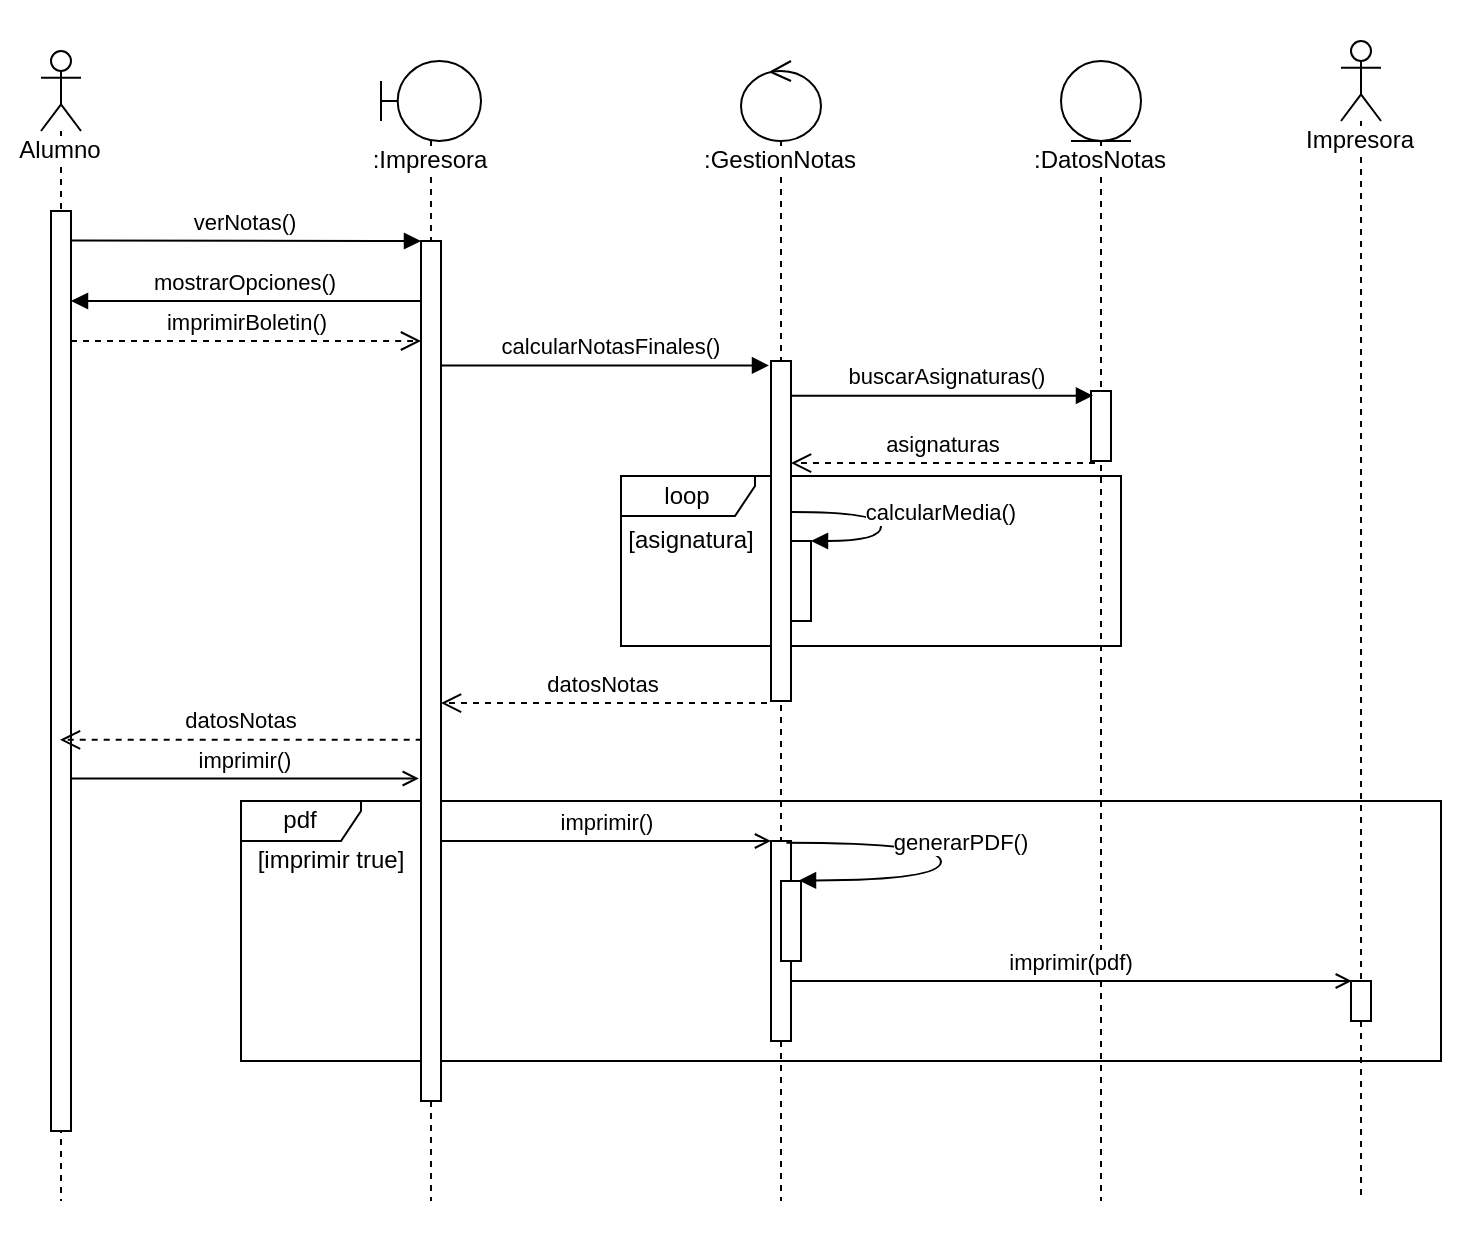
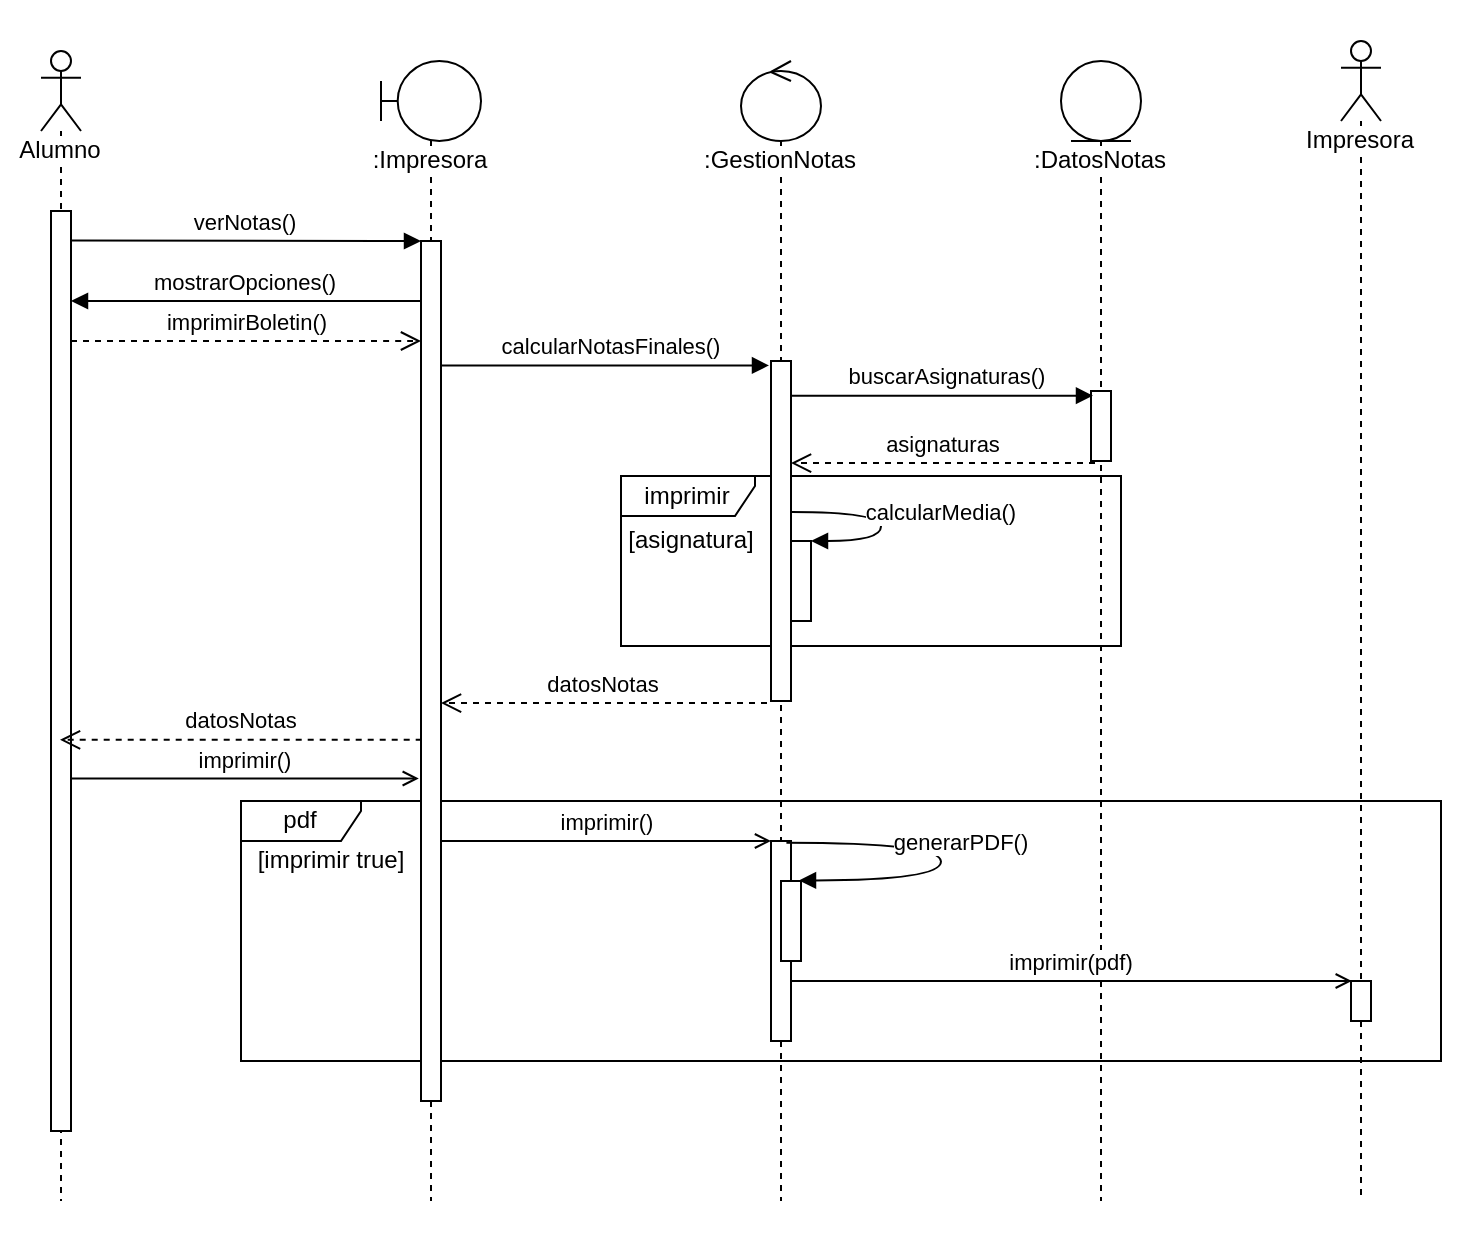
node "loop": label "loop" -> "imprimir"
